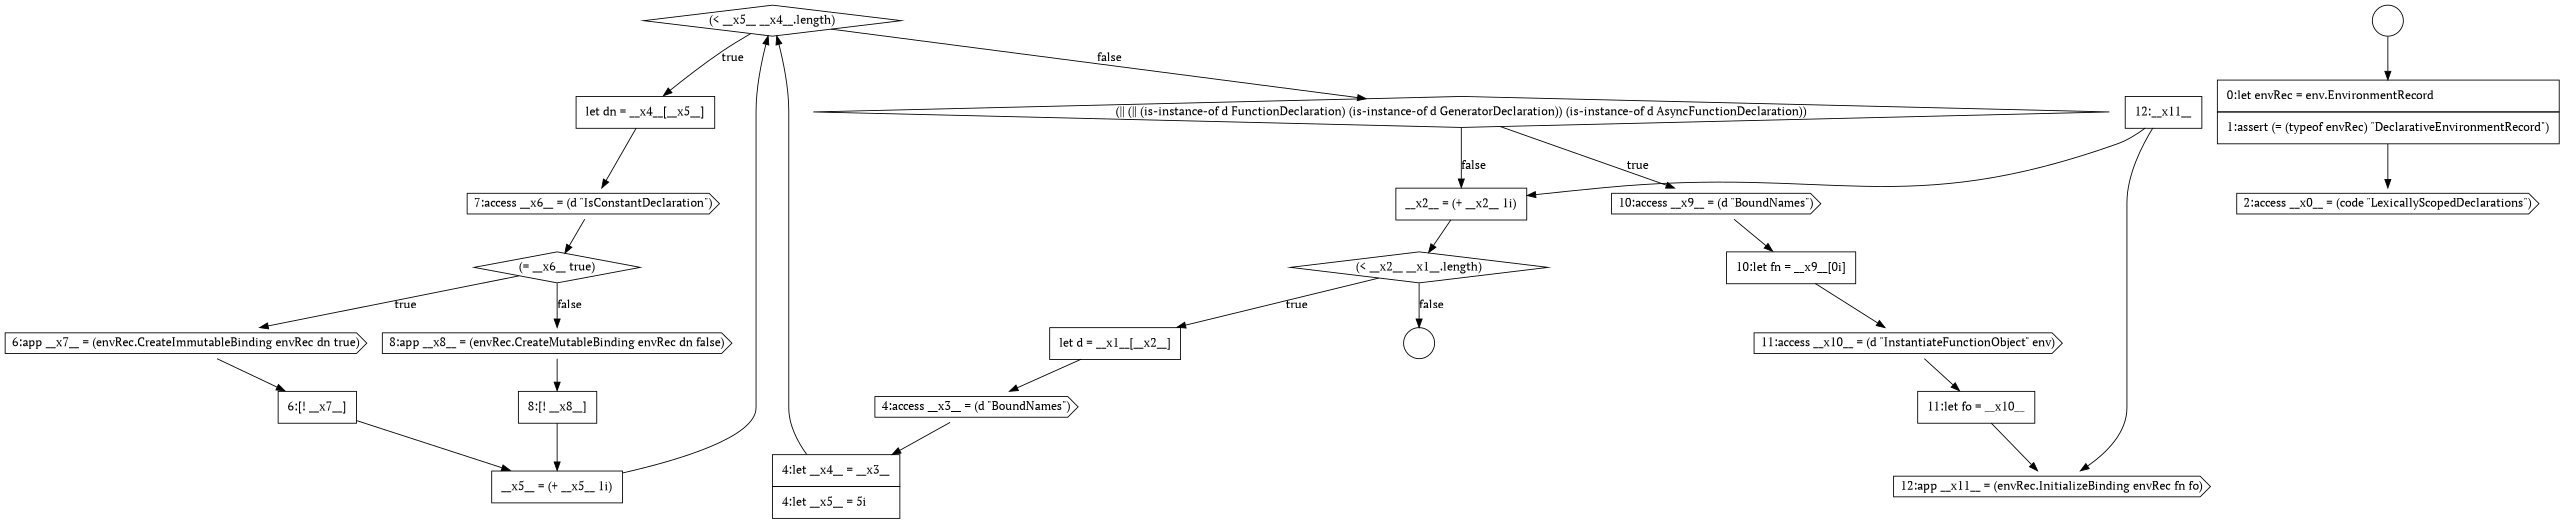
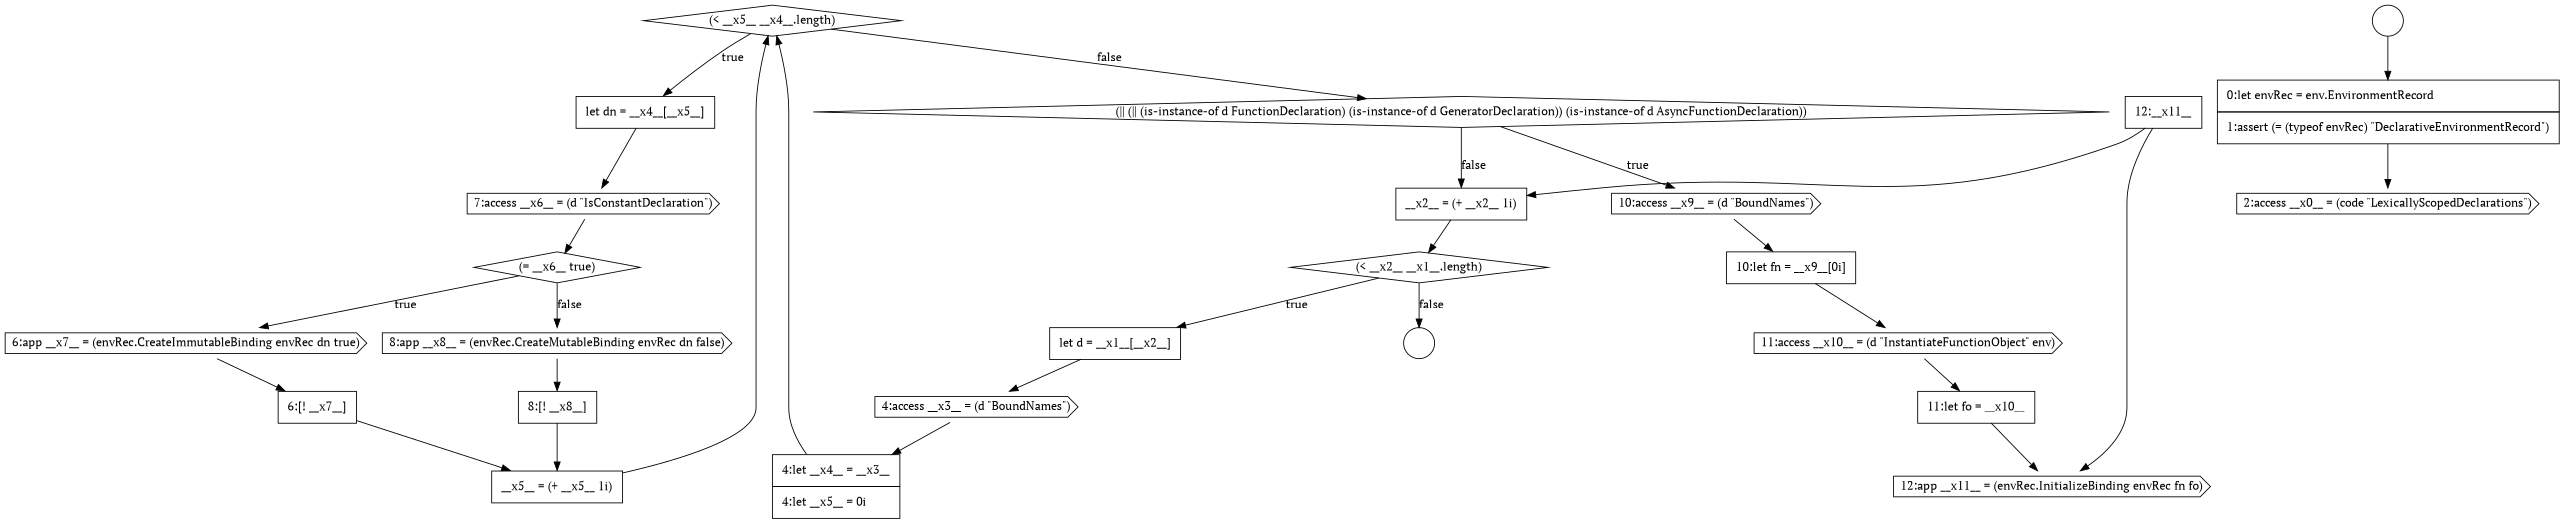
node "4:let __x4__ = __x3__": text "4:let __x5__ = 5i" -> "4:let __x5__ = 0i"
